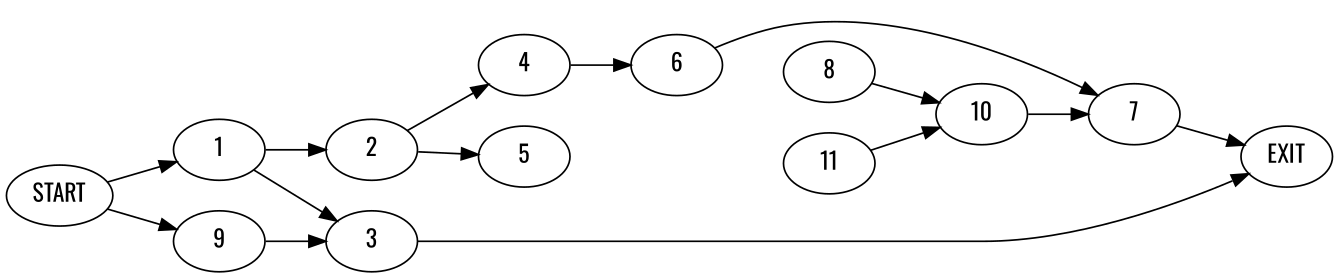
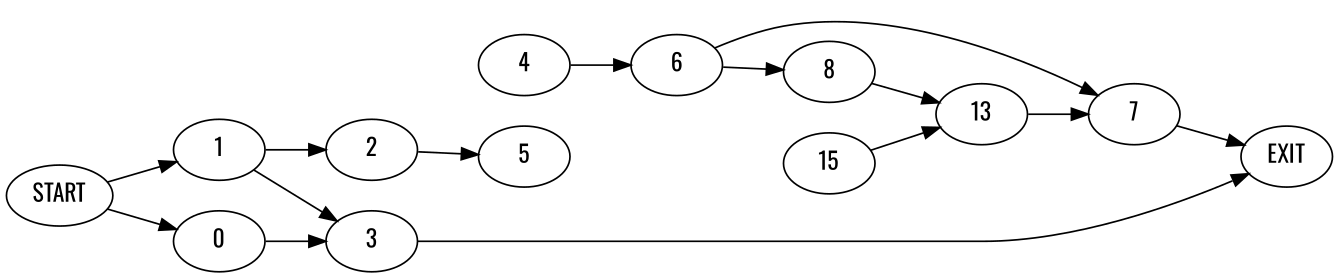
edge "6" -> "8": added
edge "2" -> "4": removed
node "10": label "10" -> "13"
node "11": label "11" -> "15"
node "9": label "9" -> "0"
